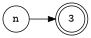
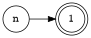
node "3": label "3" -> "1"
